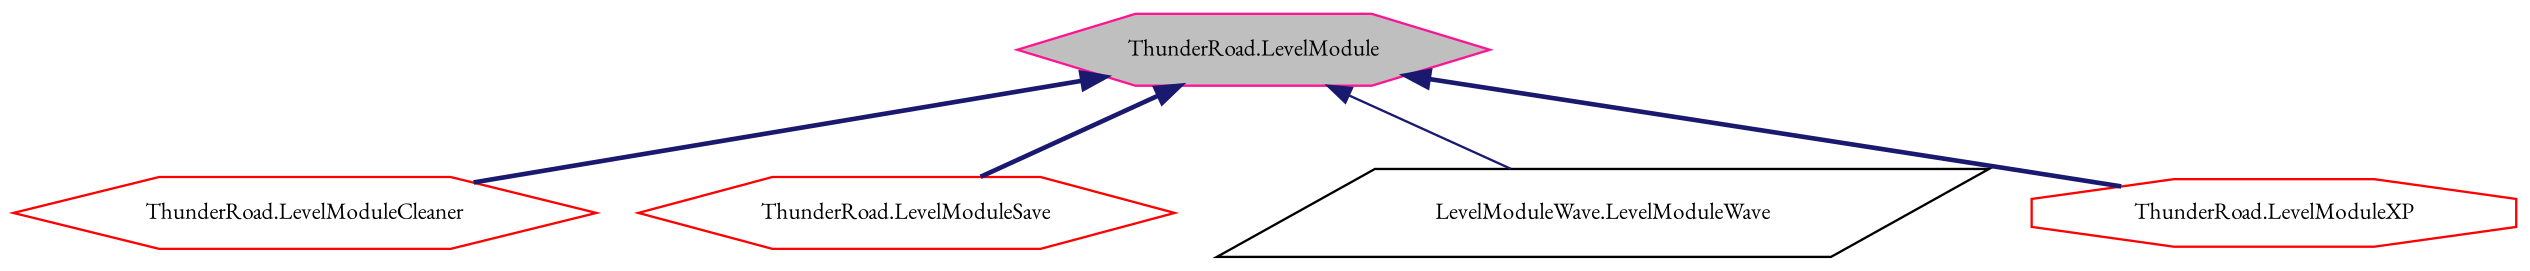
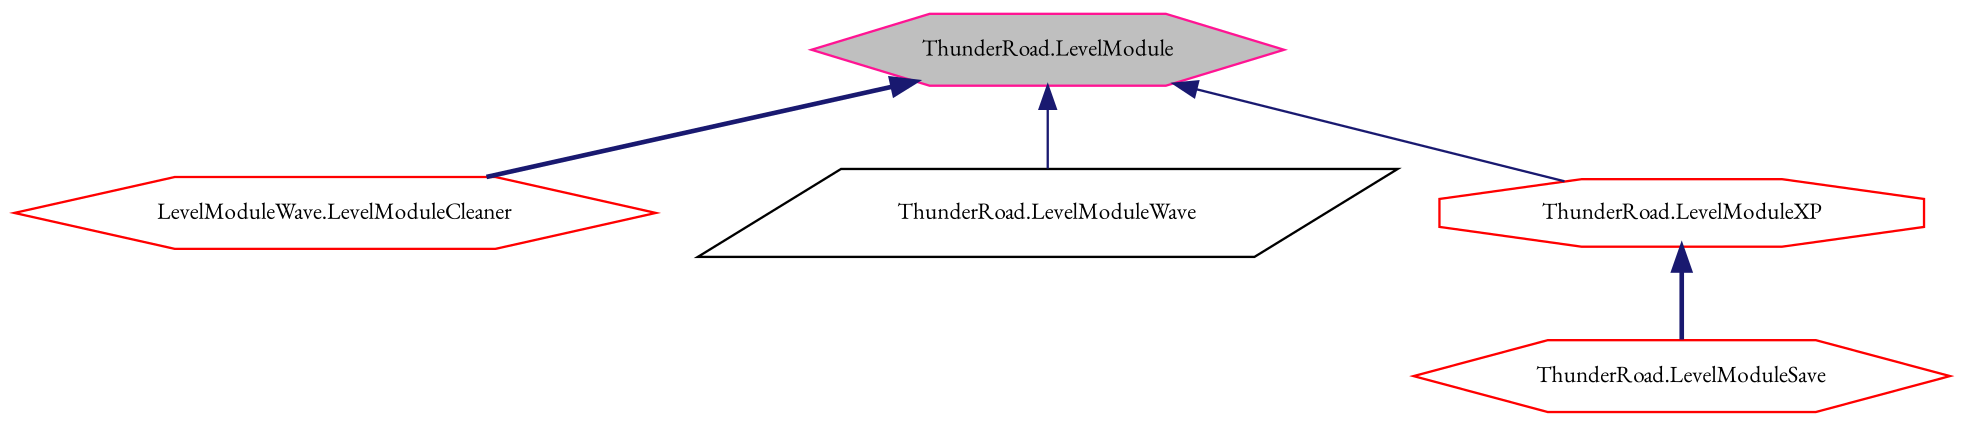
edge "ThunderRoad.LevelModuleXP" -> "ThunderRoad.LevelModule": style bold -> solid
edge "ThunderRoad.LevelModuleSave" -> "ThunderRoad.LevelModule": now "ThunderRoad.LevelModuleSave" -> "ThunderRoad.LevelModuleXP"
node "ThunderRoad.LevelModuleCleaner": label "ThunderRoad.LevelModuleCleaner" -> "LevelModuleWave.LevelModuleCleaner"
node "LevelModuleWave.LevelModuleWave": label "LevelModuleWave.LevelModuleWave" -> "ThunderRoad.LevelModuleWave"
